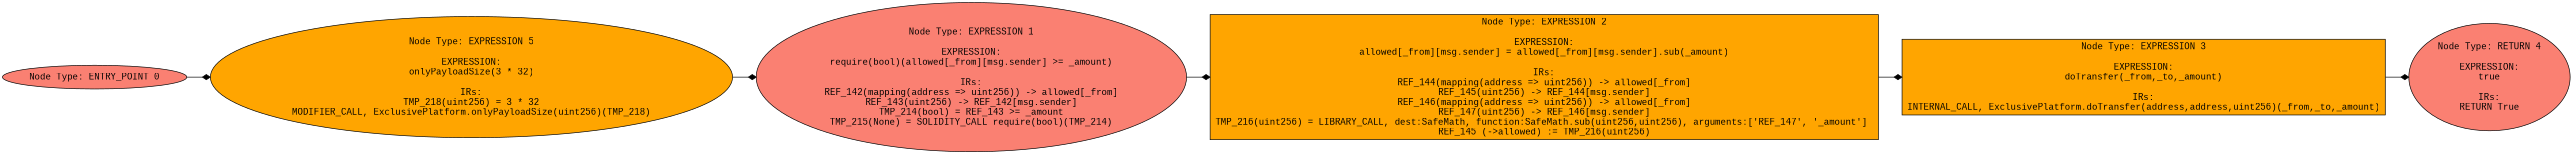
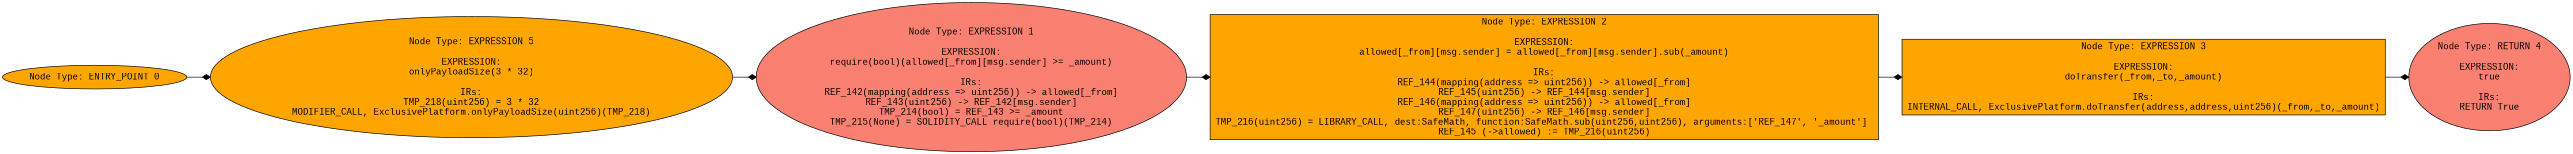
node "Node Type: ENTRY_POINT 0": fillcolor salmon -> orange
